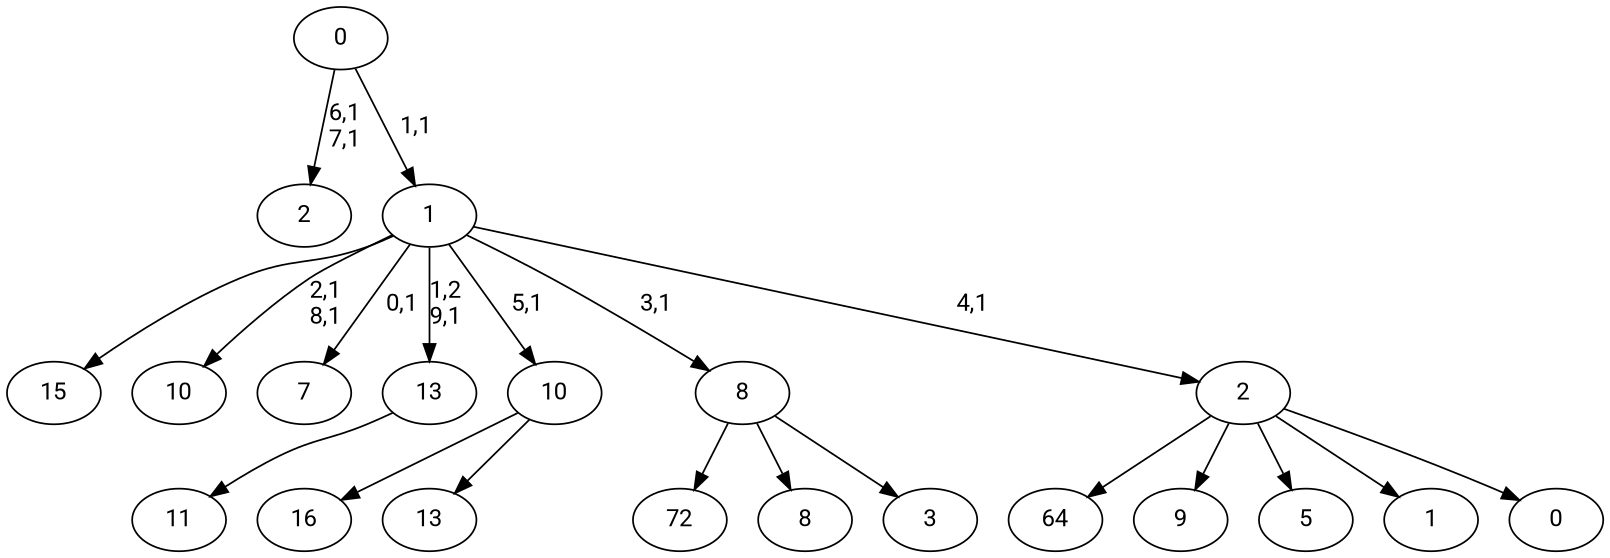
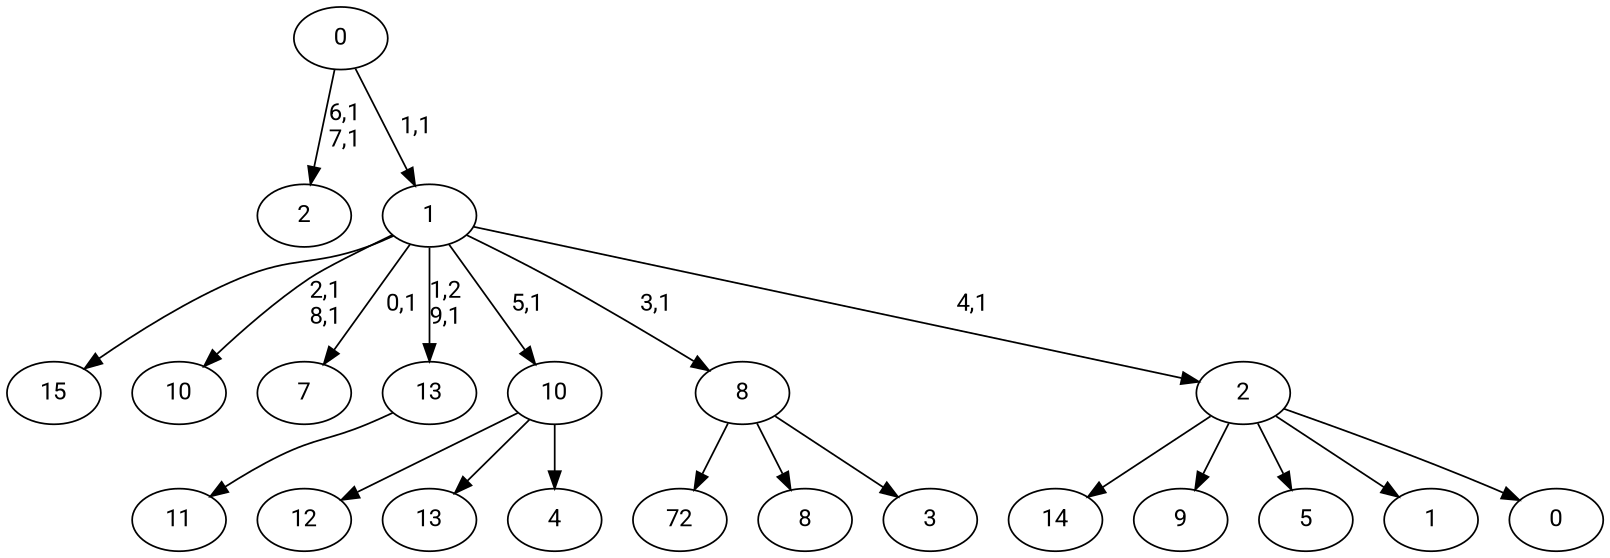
node "16": label "16" -> "12"
node "4": added
node "64": label "64" -> "14"
